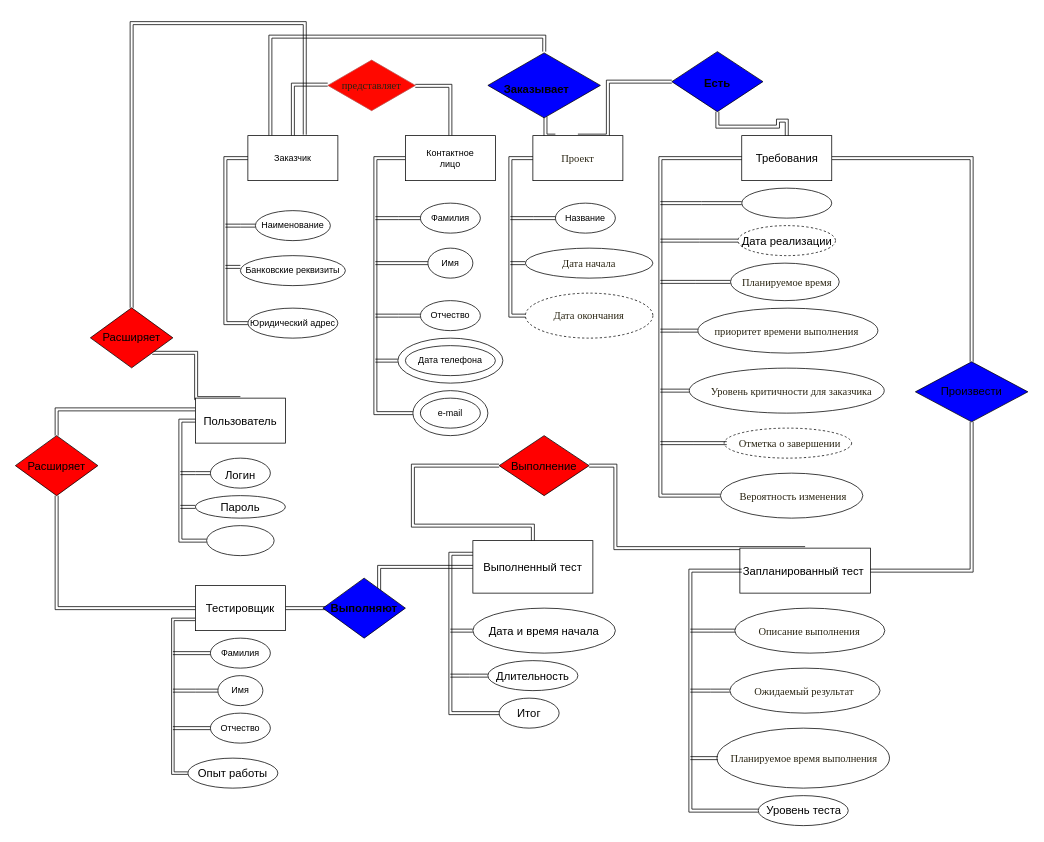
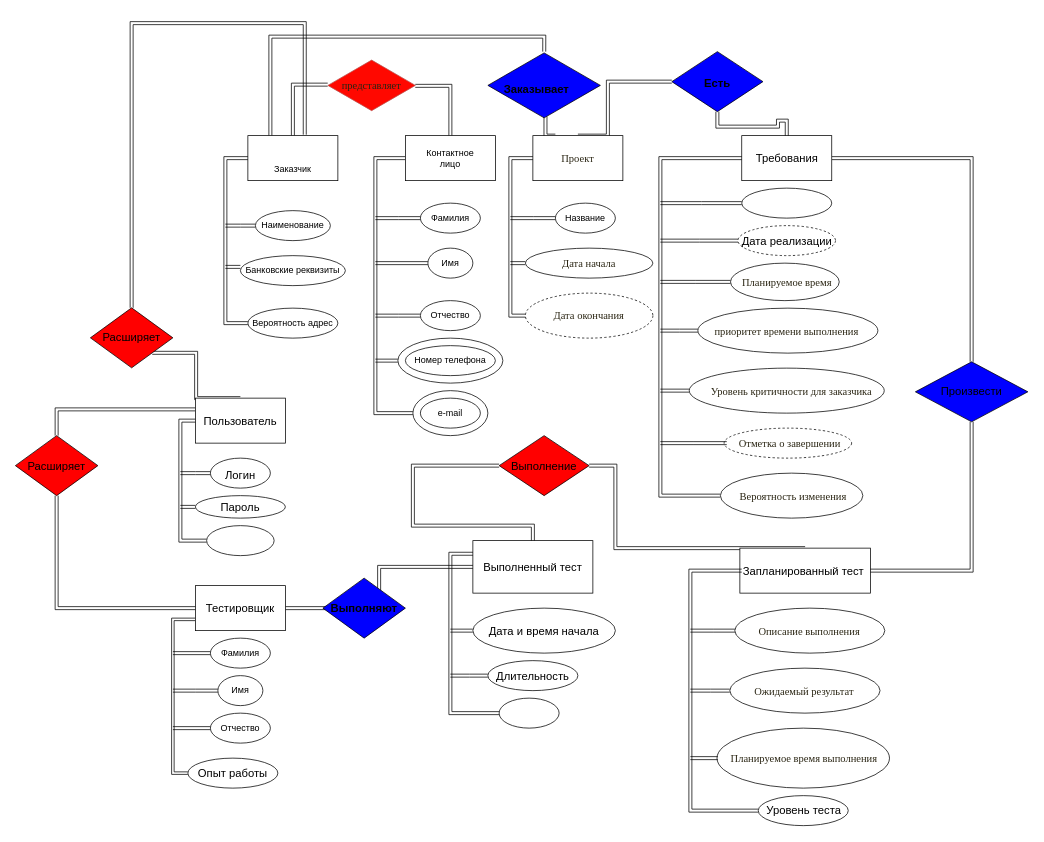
node "Заказчик": moved (293, 158) -> (293, 169)
node "Юридический адрес": label "Юридический адрес" -> "Вероятность адрес"
node "Дата телефона": label "Дата телефона" -> "Номер телефона"
node "Итог": removed
